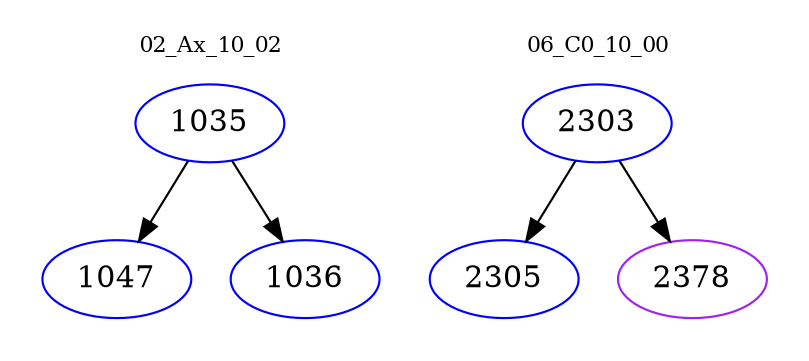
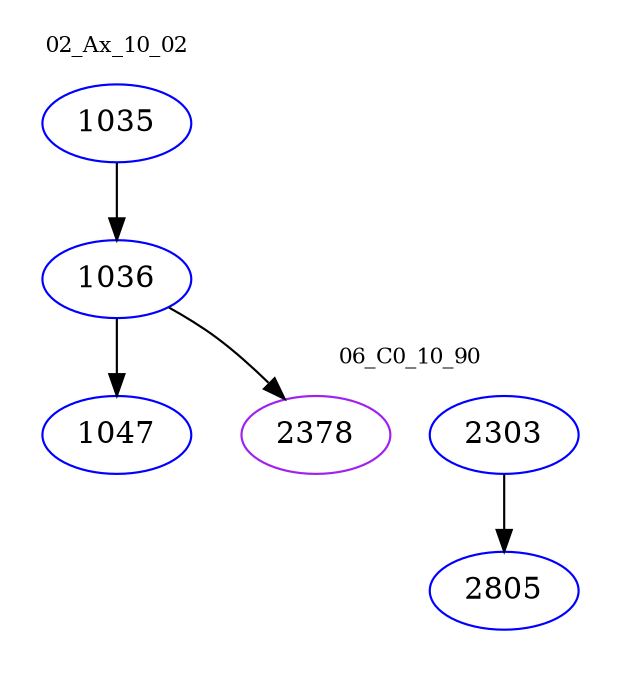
cluster "06_C0_10_00": label "06_C0_10_00" -> "06_C0_10_90"
edge "1035" -> "1047": now "1036" -> "1047"
edge "2303" -> "2378": now "1036" -> "2378"
node "2305": label "2305" -> "2805"
